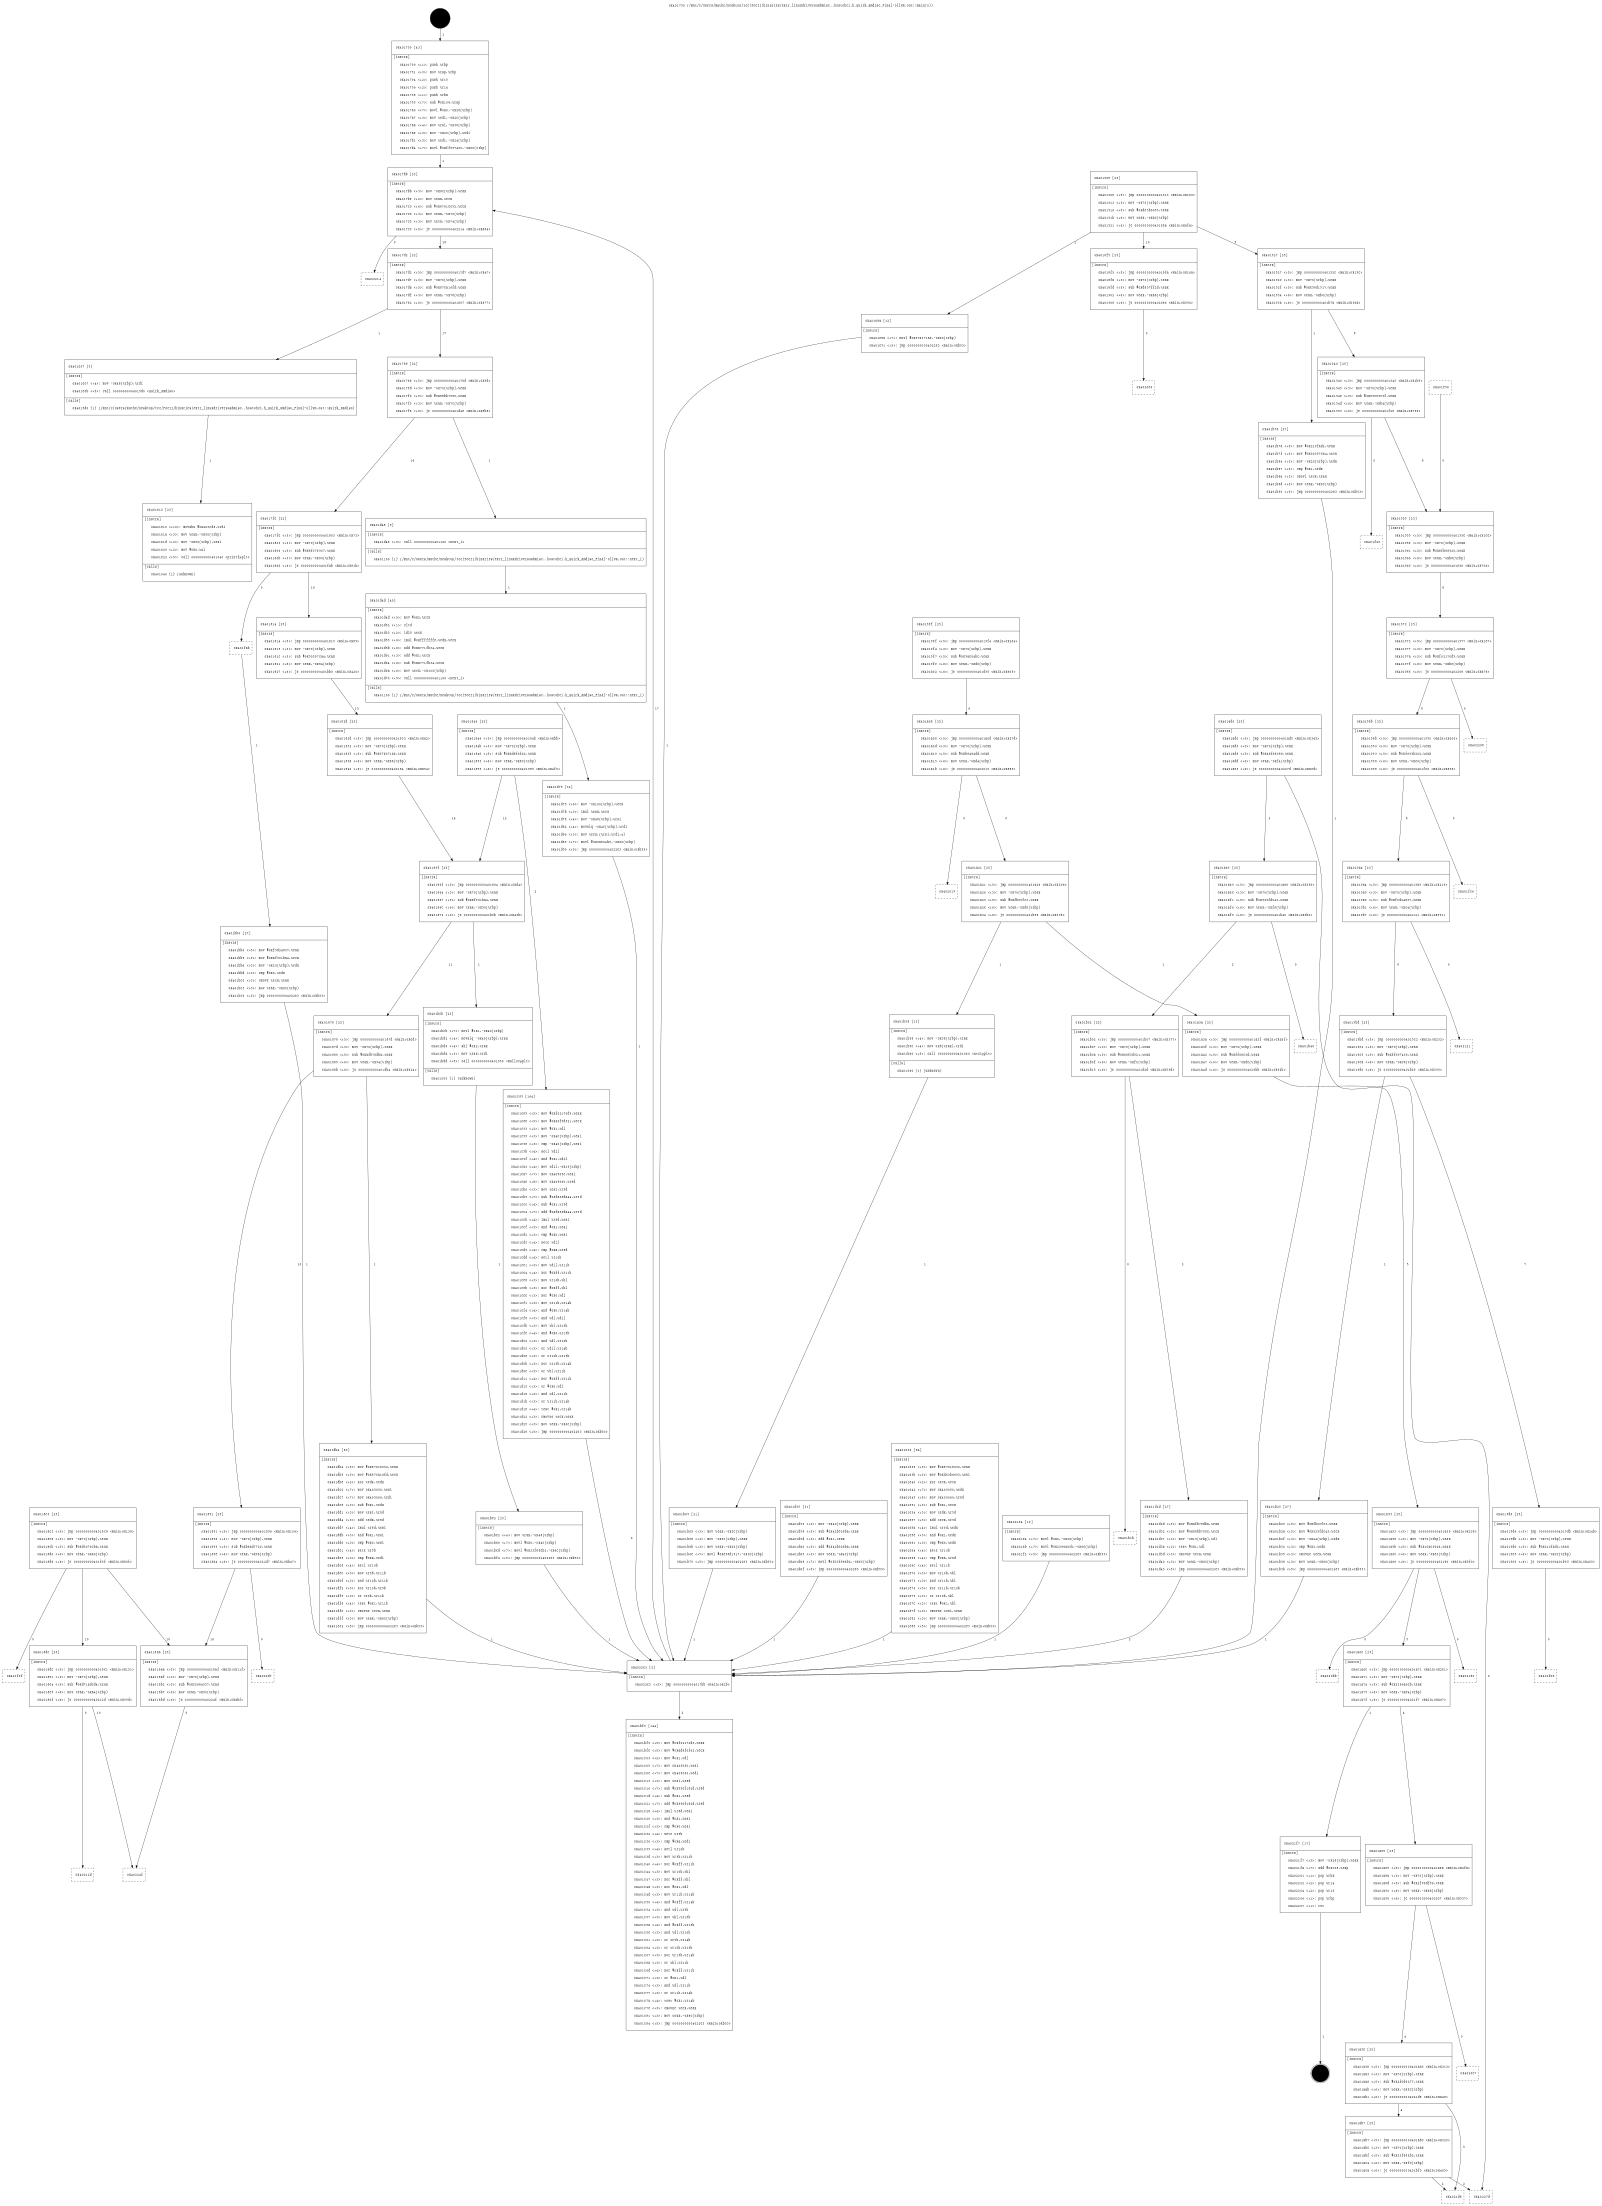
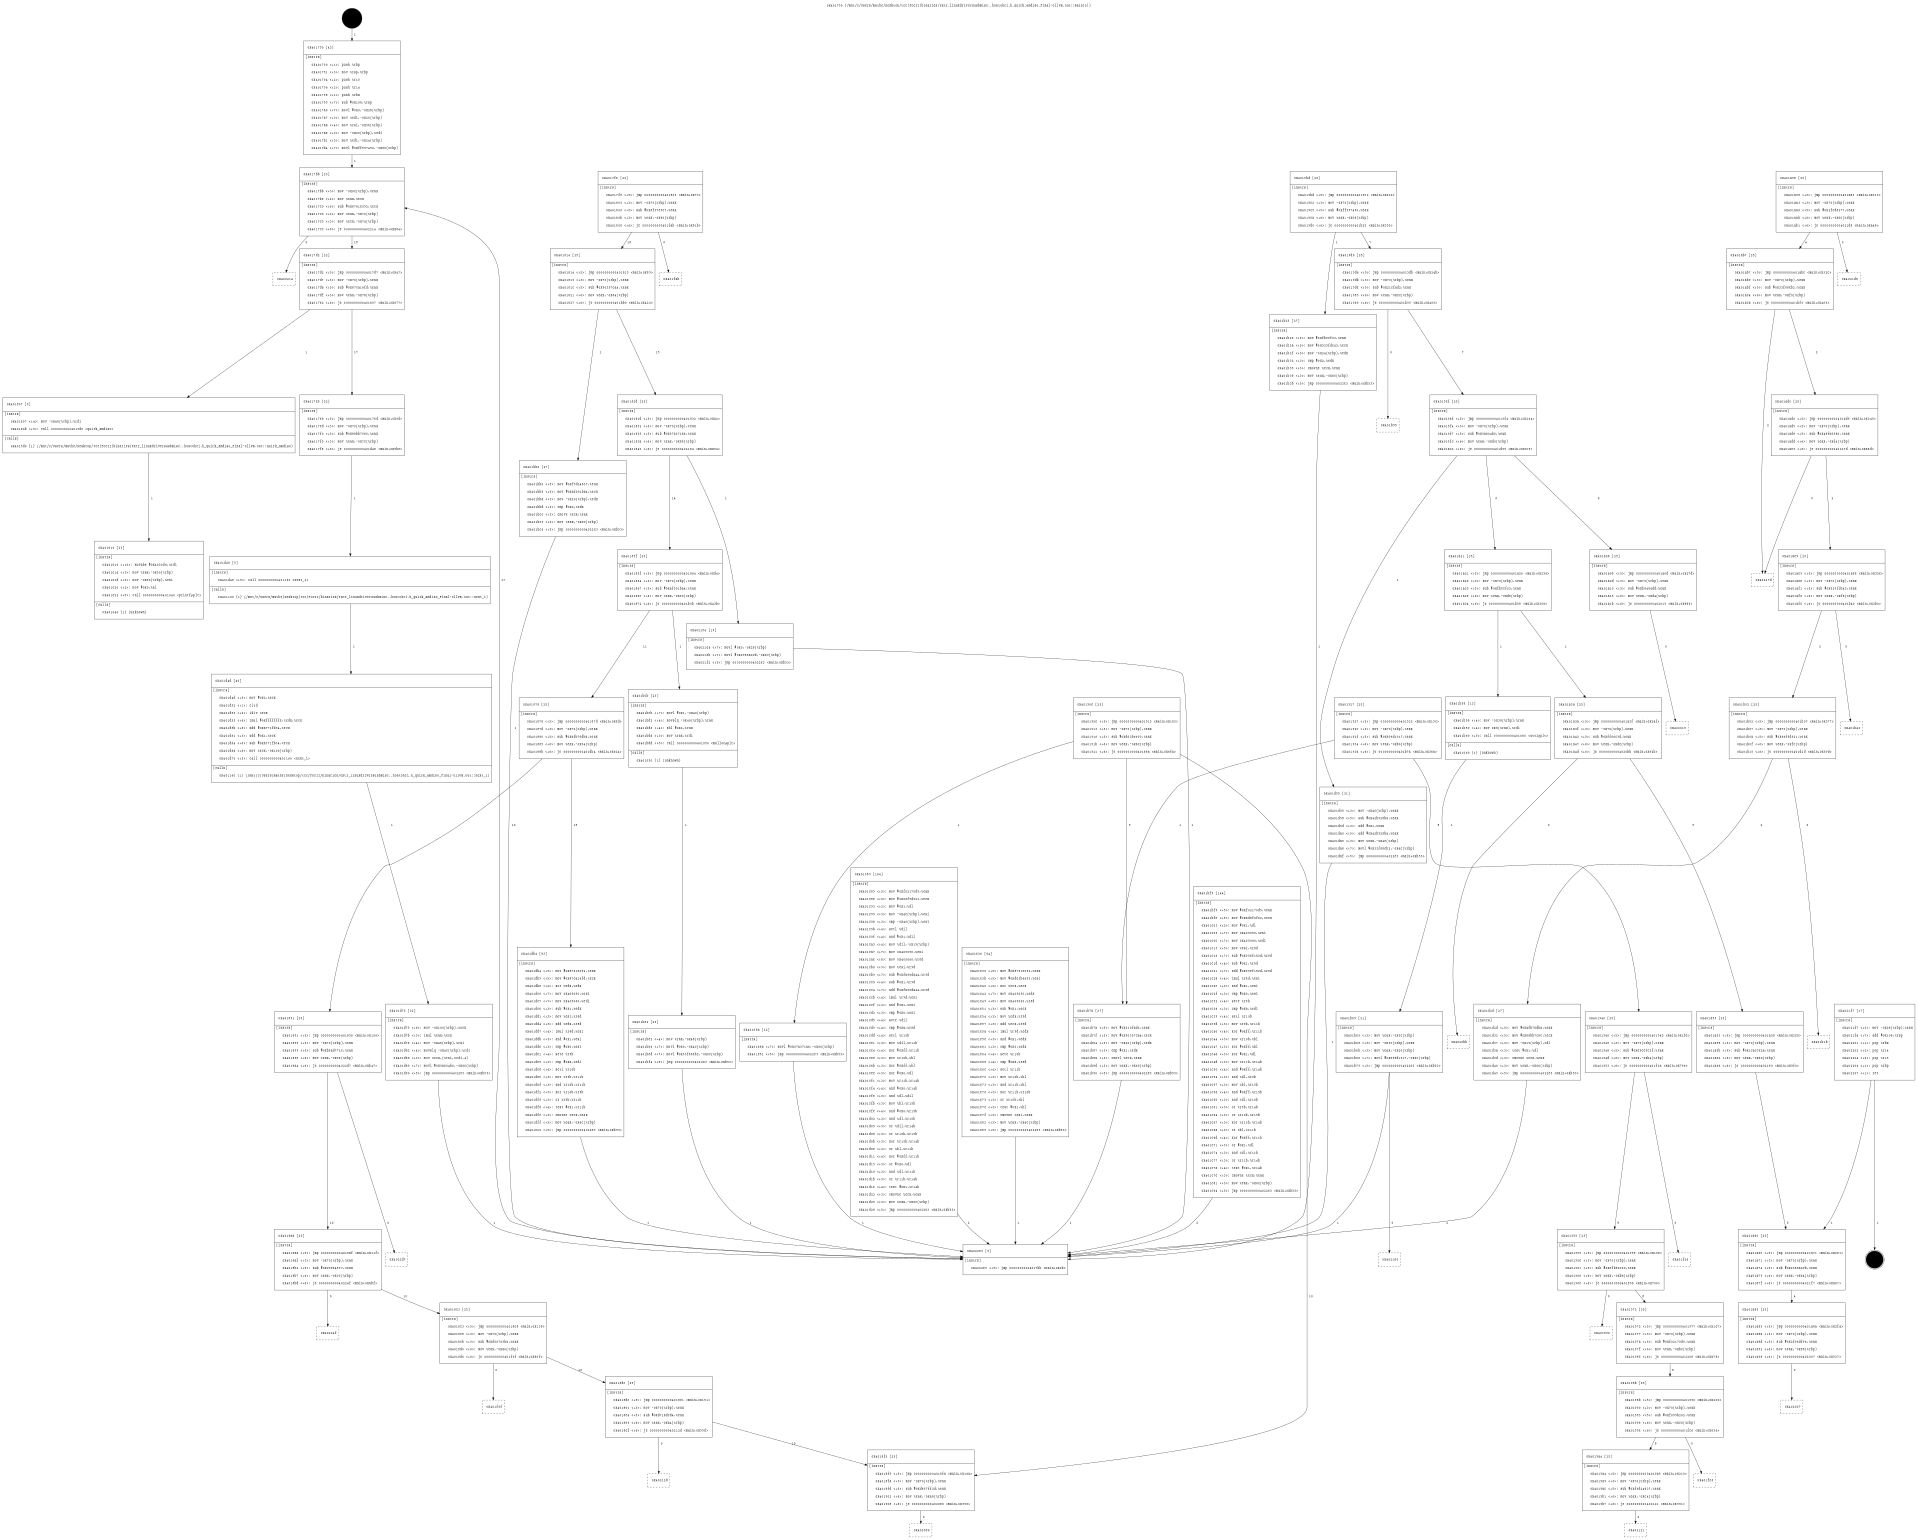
edge "0x40190e [25]" -> "0x401927 [25]": now "0x40190e [25]" -> "0x401b7a [27]"
edge "0x4019d6 [25]" -> "0x4019ef [25]": added, label "7"
edge "0x401e96" -> "0x401959 [25]": reversed
edge "0x4017e8 [22]" -> "0x4017fe [22]": removed, label "16"
edge "0x40182d [25]" -> "0x4021e4 [19]": added, label "1"
edge "0x4019ef [25]" -> "0x401d95 [31]": added, label "1"
node "0x401846 [25]": removed
node "0x402208": removed
edge "0x401fab" -> "0x401bb0 [27]": now "0x401814 [25]" -> "0x401bb0 [27]"
edge "0x401a08 [25]" -> "0x401a21 [25]": now "0x4019ef [25]" -> "0x401a21 [25]"
edge "0x4019a4 [25]" -> "0x4019bd [25]": removed, label "8"
edge "0x401878 [25]" -> "0x401db4 [83]": label " 1" -> " 15"
edge "0x4018c3 [25]" -> "0x4018aa [25]": reversed
edge "0x401a53 [25]" -> "0x402180": now "0x401b65 [21]" -> "0x402180"
edge "0x401a53 [25]" -> "0x4020bb": now "0x401a3a [25]" -> "0x4020bb"
edge "0x4022e3 [5]" -> "0x401bf9 [144]": reversed
edge "0x401a6c [25]" -> "0x4021f7 [17]": reversed
edge "0x4018dc [25]" -> "0x40224f": now "0x4018dc [25]" -> "0x4018f5 [25]"
edge "0x401a85 [25]" -> "0x401a9e [25]": removed, label "4"
edge "0x401ab7 [25]" -> "0x4021d8": now "0x401ab7 [25]" -> "0x401ad0 [25]"
